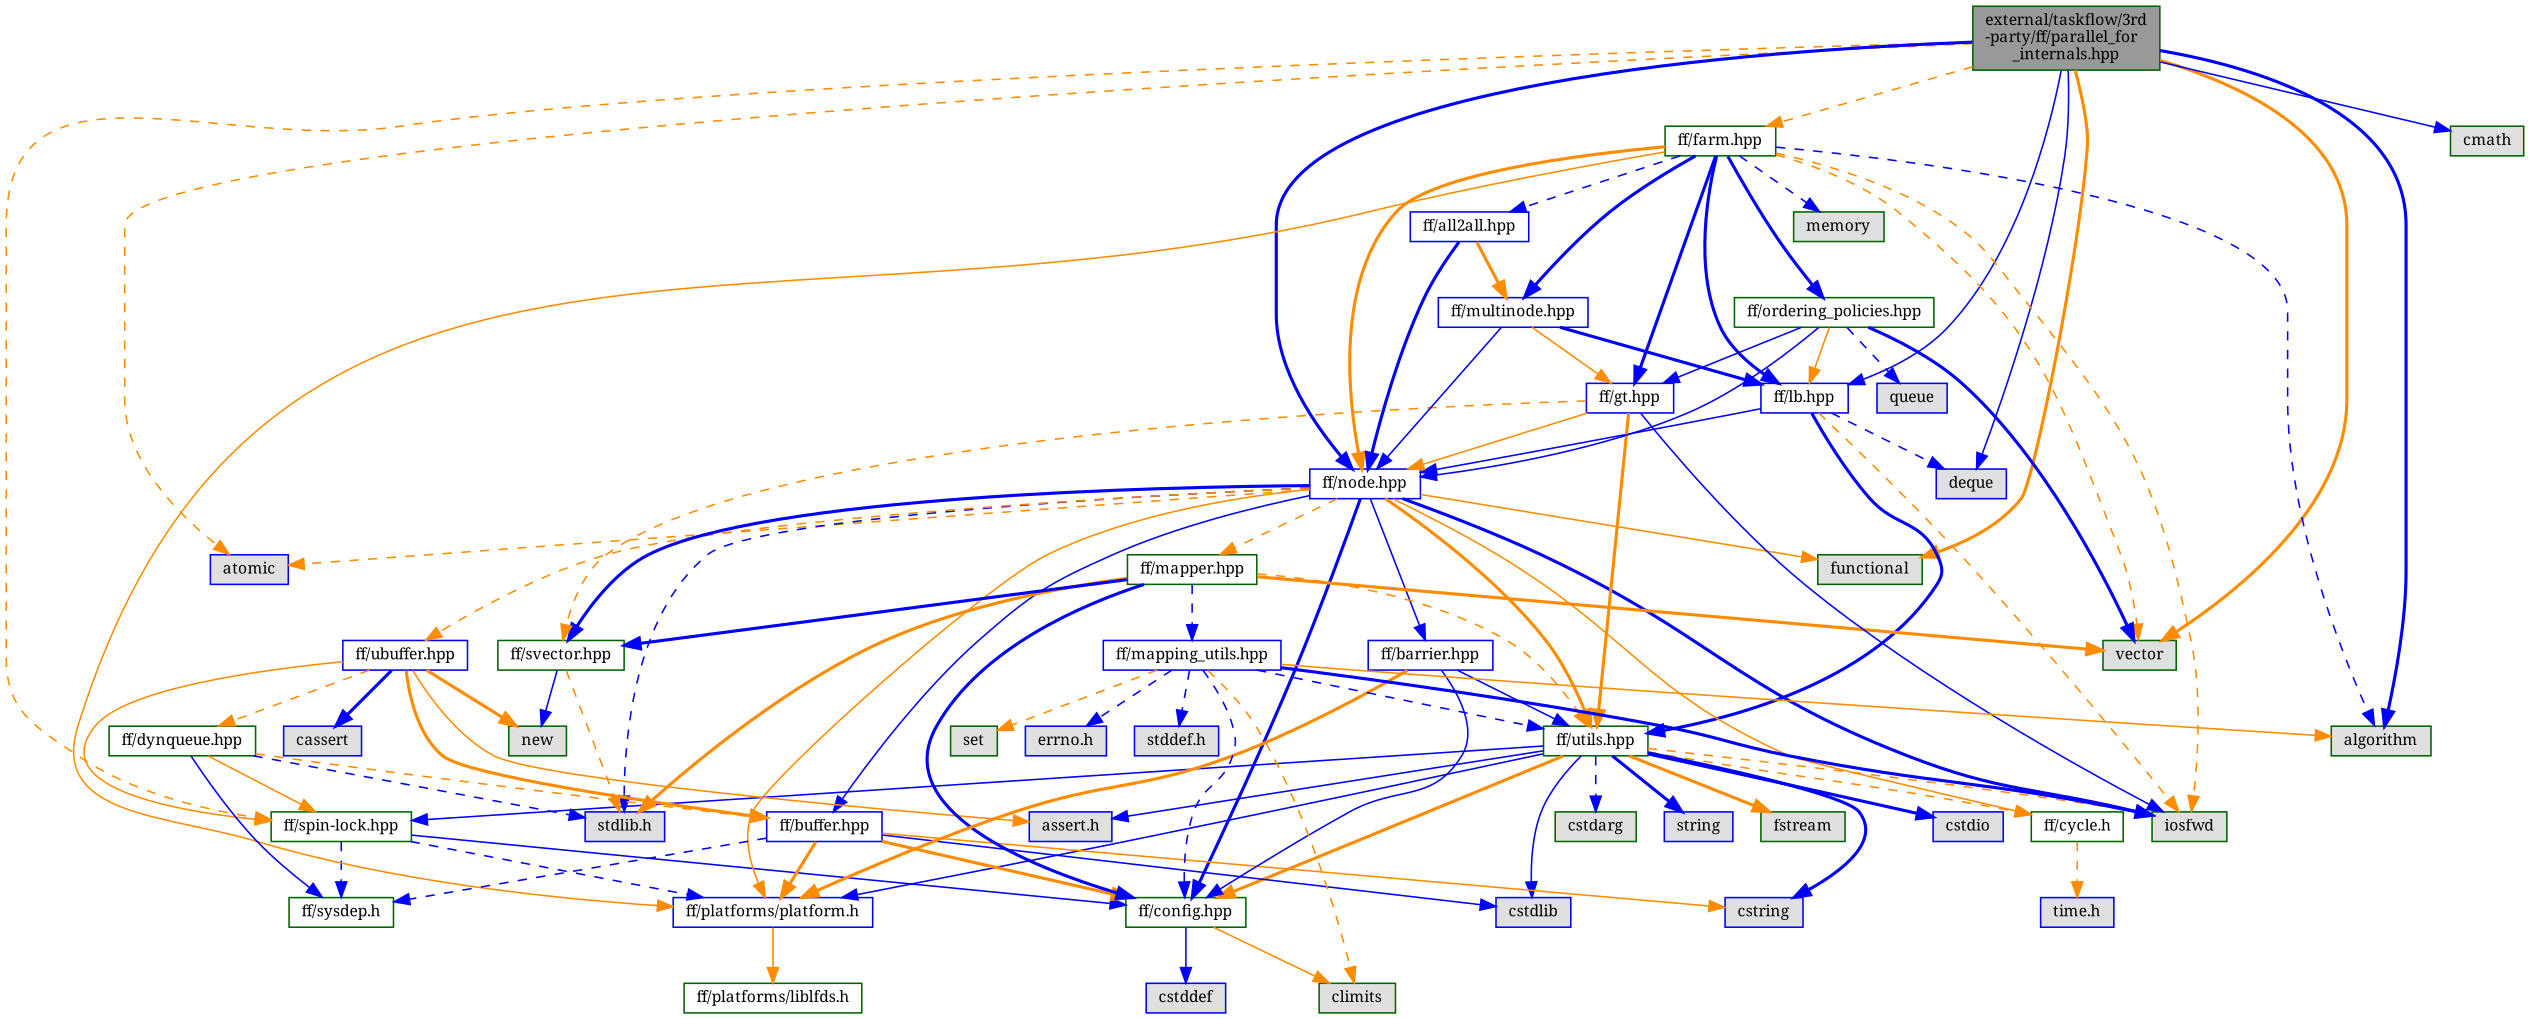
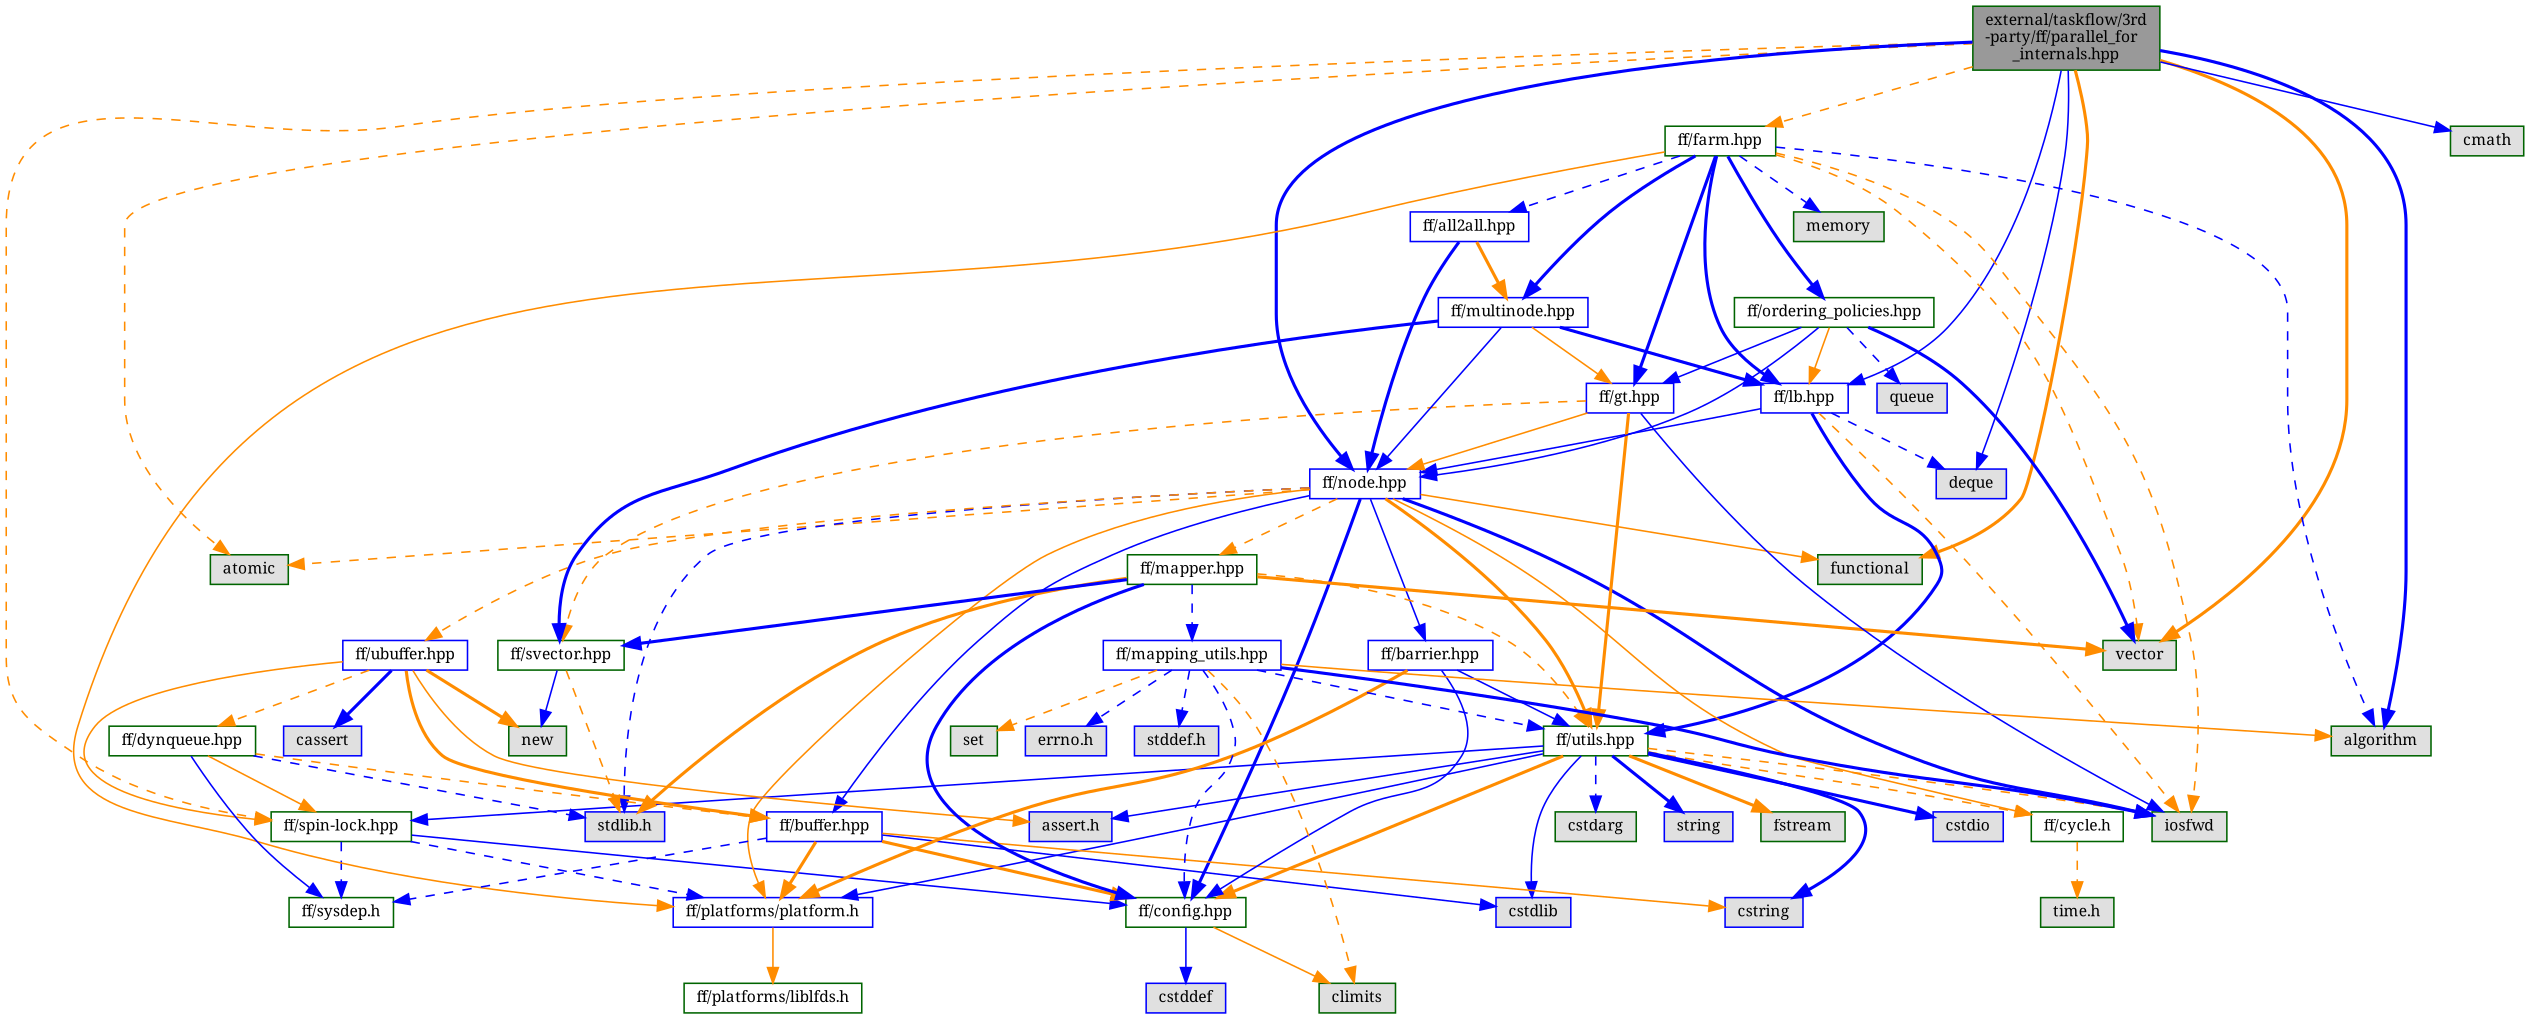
edge "ff/farm.hpp" -> "ff/node.hpp": removed
edge "ff/node.hpp" -> "ff/svector.hpp": now "ff/multinode.hpp" -> "ff/svector.hpp"
node "atomic": color blue -> darkgreen
node "time.h": color blue -> darkgreen
